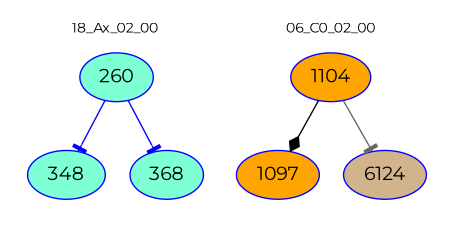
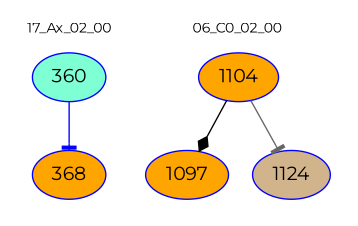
cluster "18_Ax_02_00": label "18_Ax_02_00" -> "17_Ax_02_00"
node "260": label "260" -> "360"
node "348": removed
node "368": fillcolor aquamarine -> orange
node "6124": label "6124" -> "1124"
